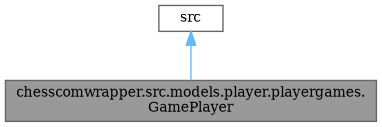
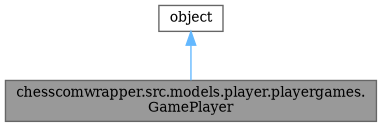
node "src": label "src" -> "object"
